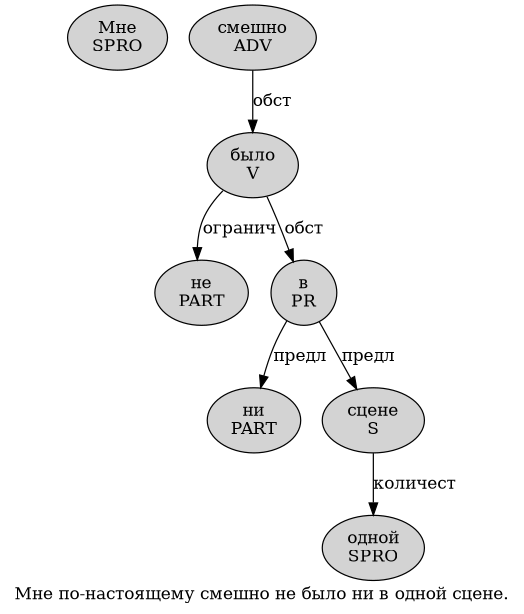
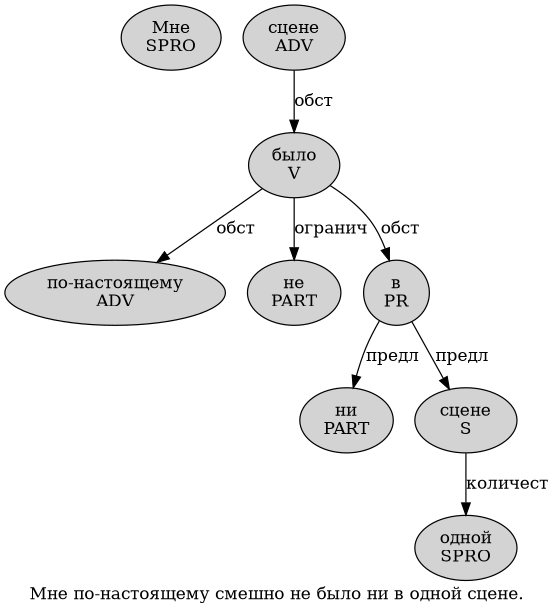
node "смешно ADV": label "смешно ADV" -> "сцене ADV"
node "по-настоящему ADV": added
